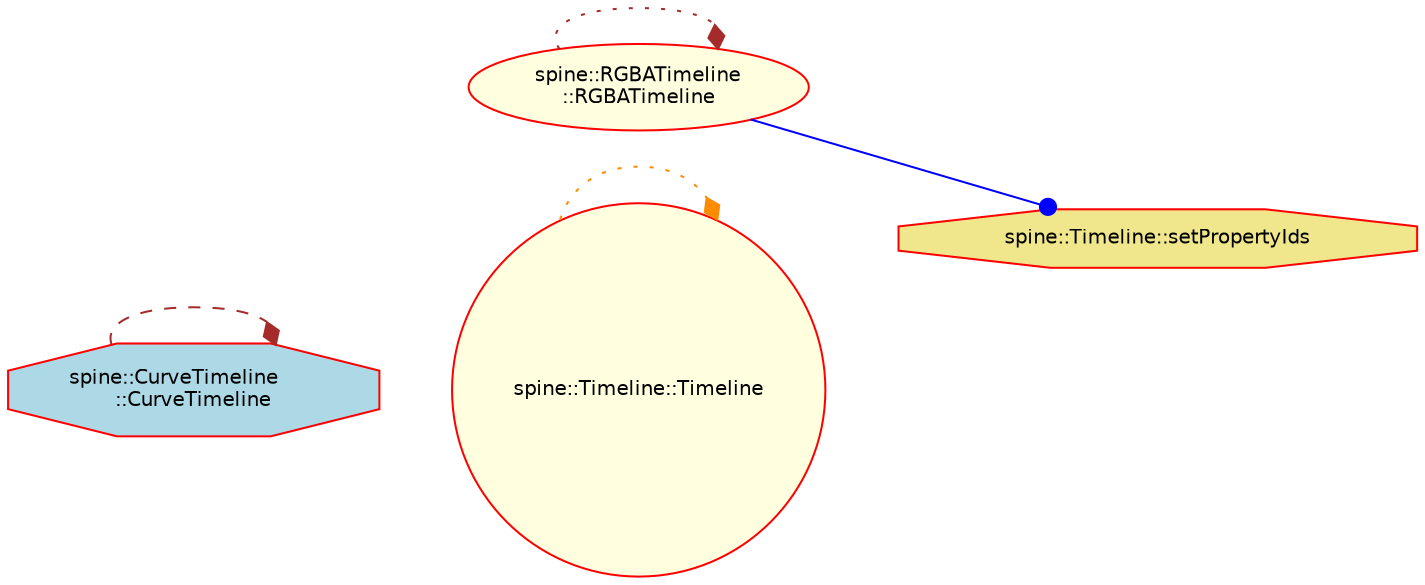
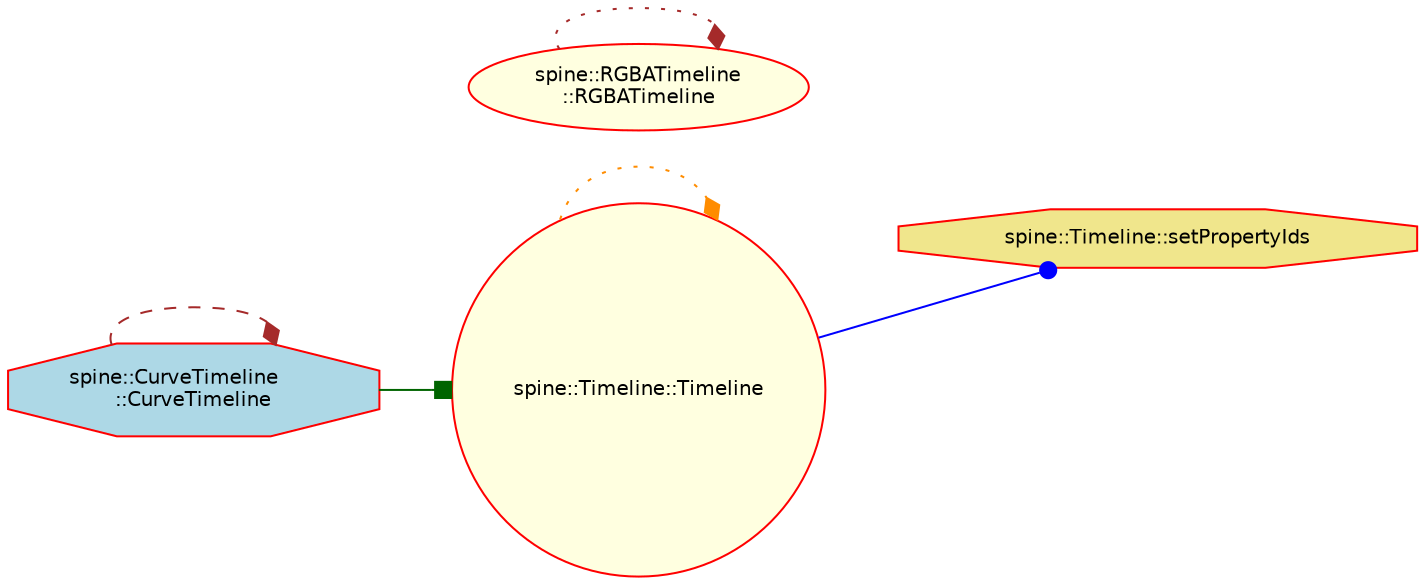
edge "spine::RGBATimeline ::RGBATimeline" -> "spine::Timeline::setPropertyIds": now "spine::Timeline::Timeline" -> "spine::Timeline::setPropertyIds"
edge "spine::CurveTimeline ::CurveTimeline" -> "spine::Timeline::Timeline": added
